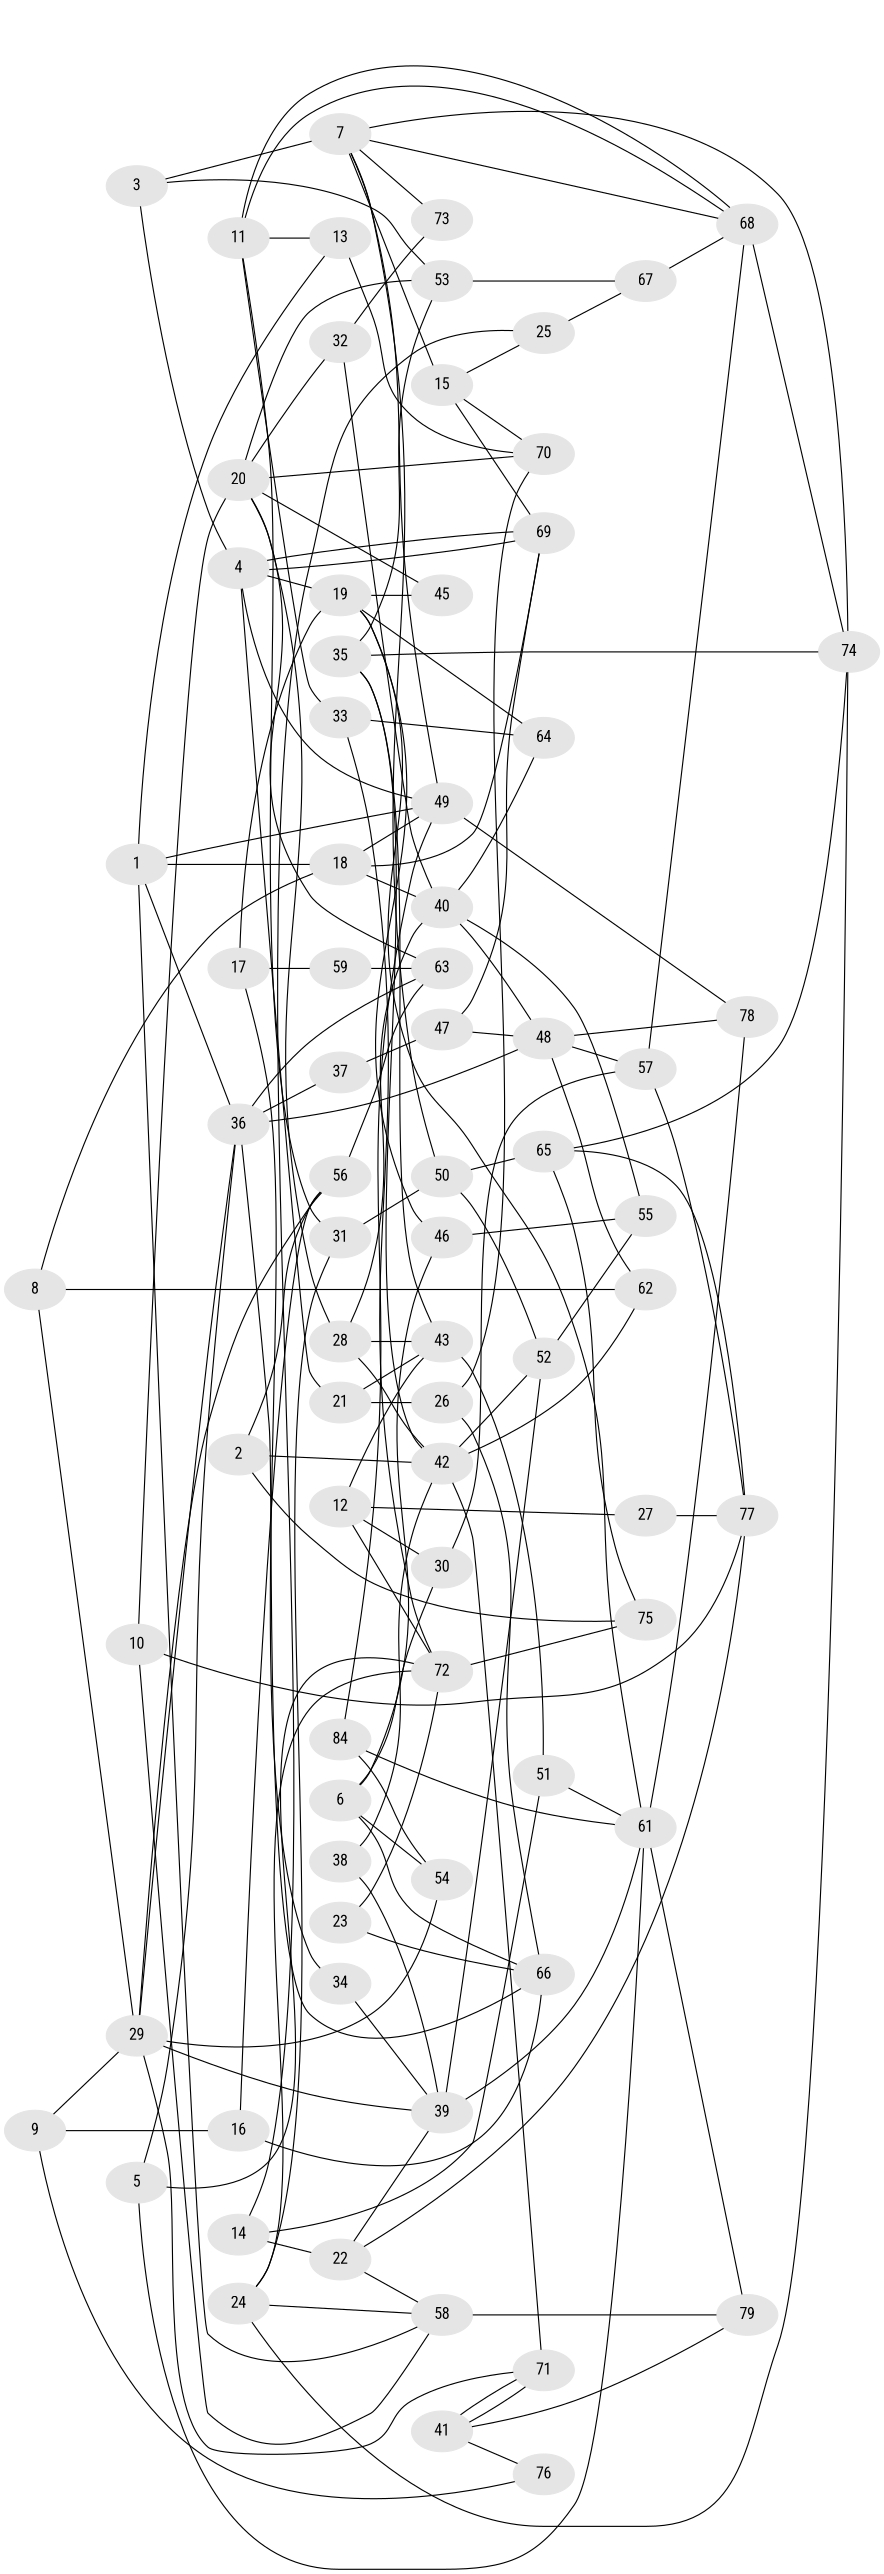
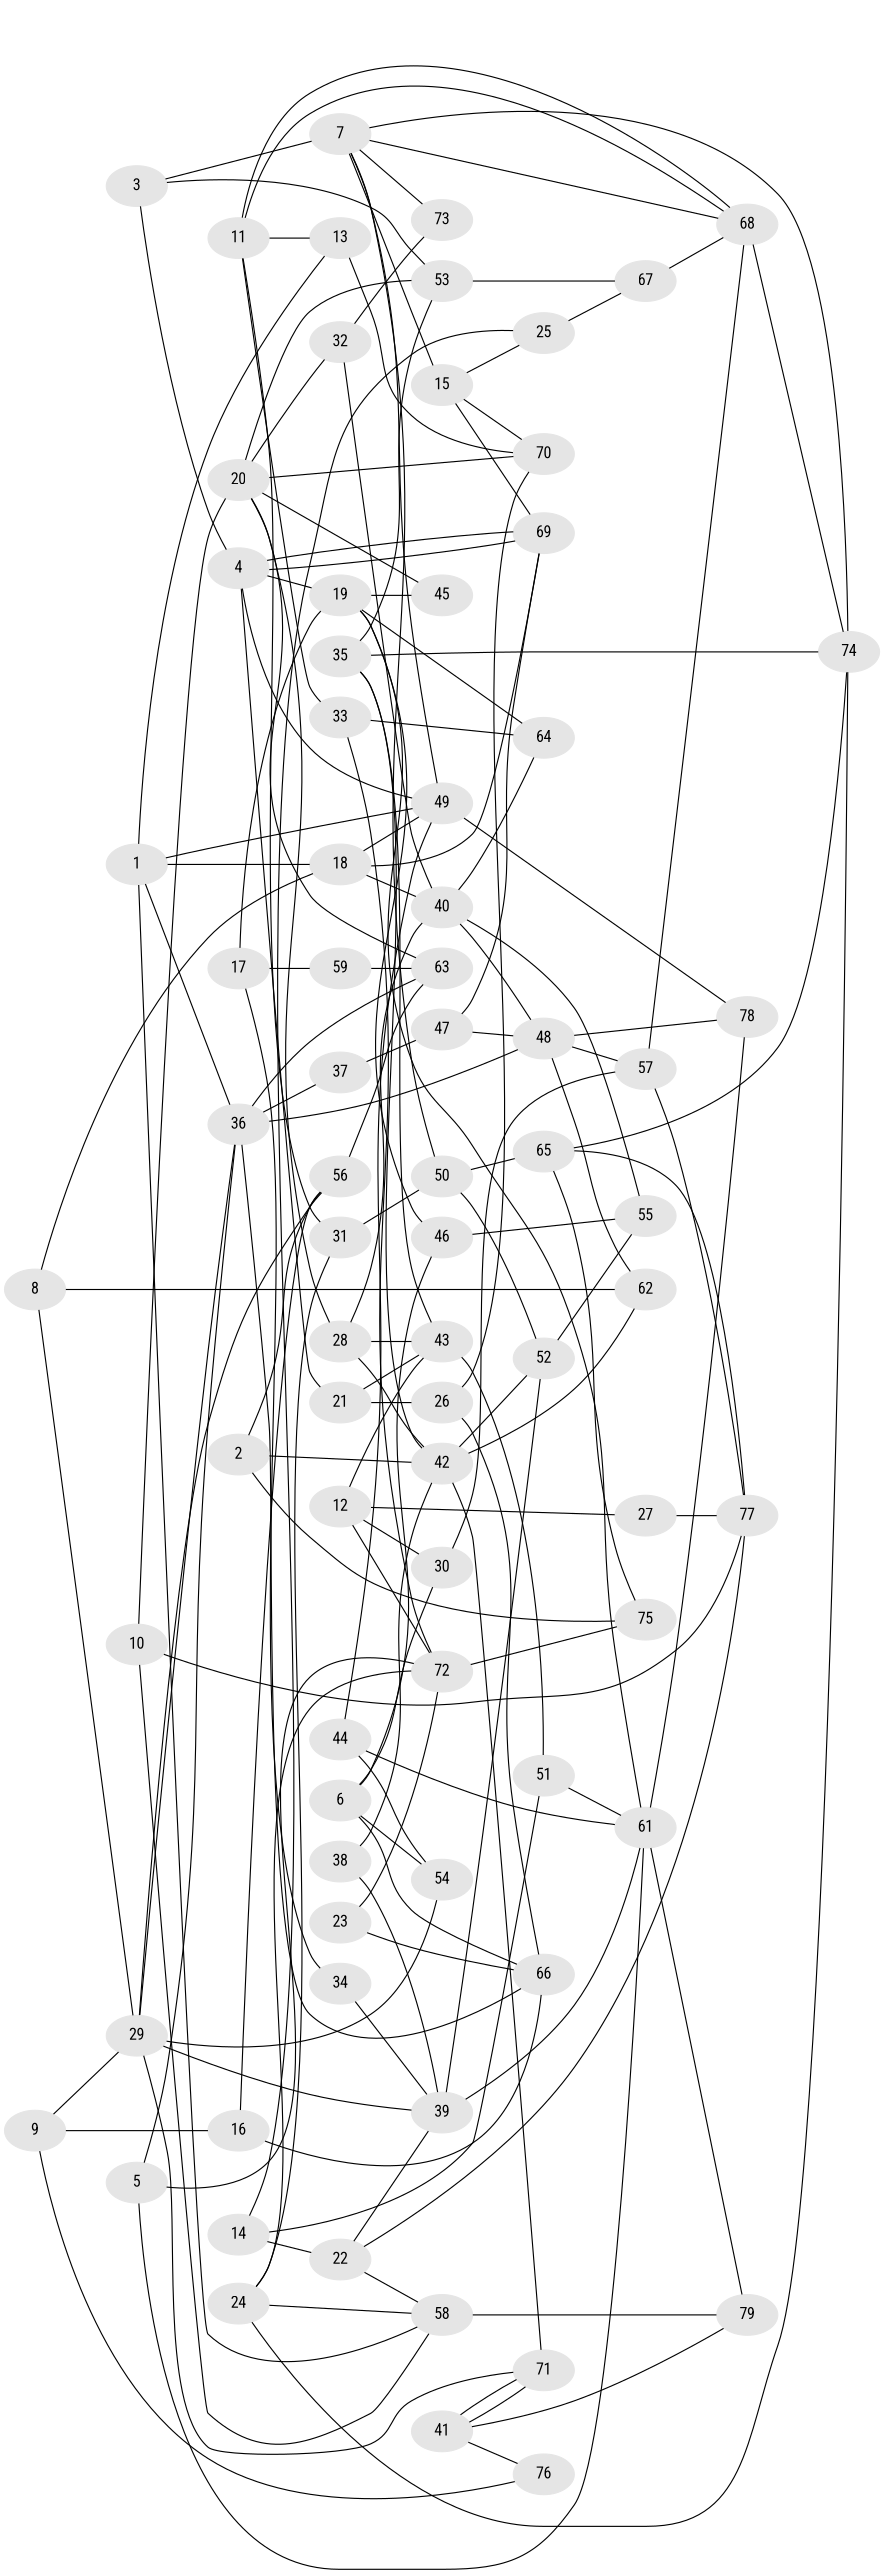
node "84": label "84" -> "44"
